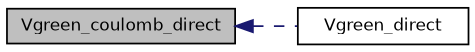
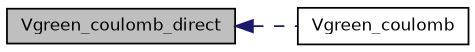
node "Vgreen_direct": label "Vgreen_direct" -> "Vgreen_coulomb"
